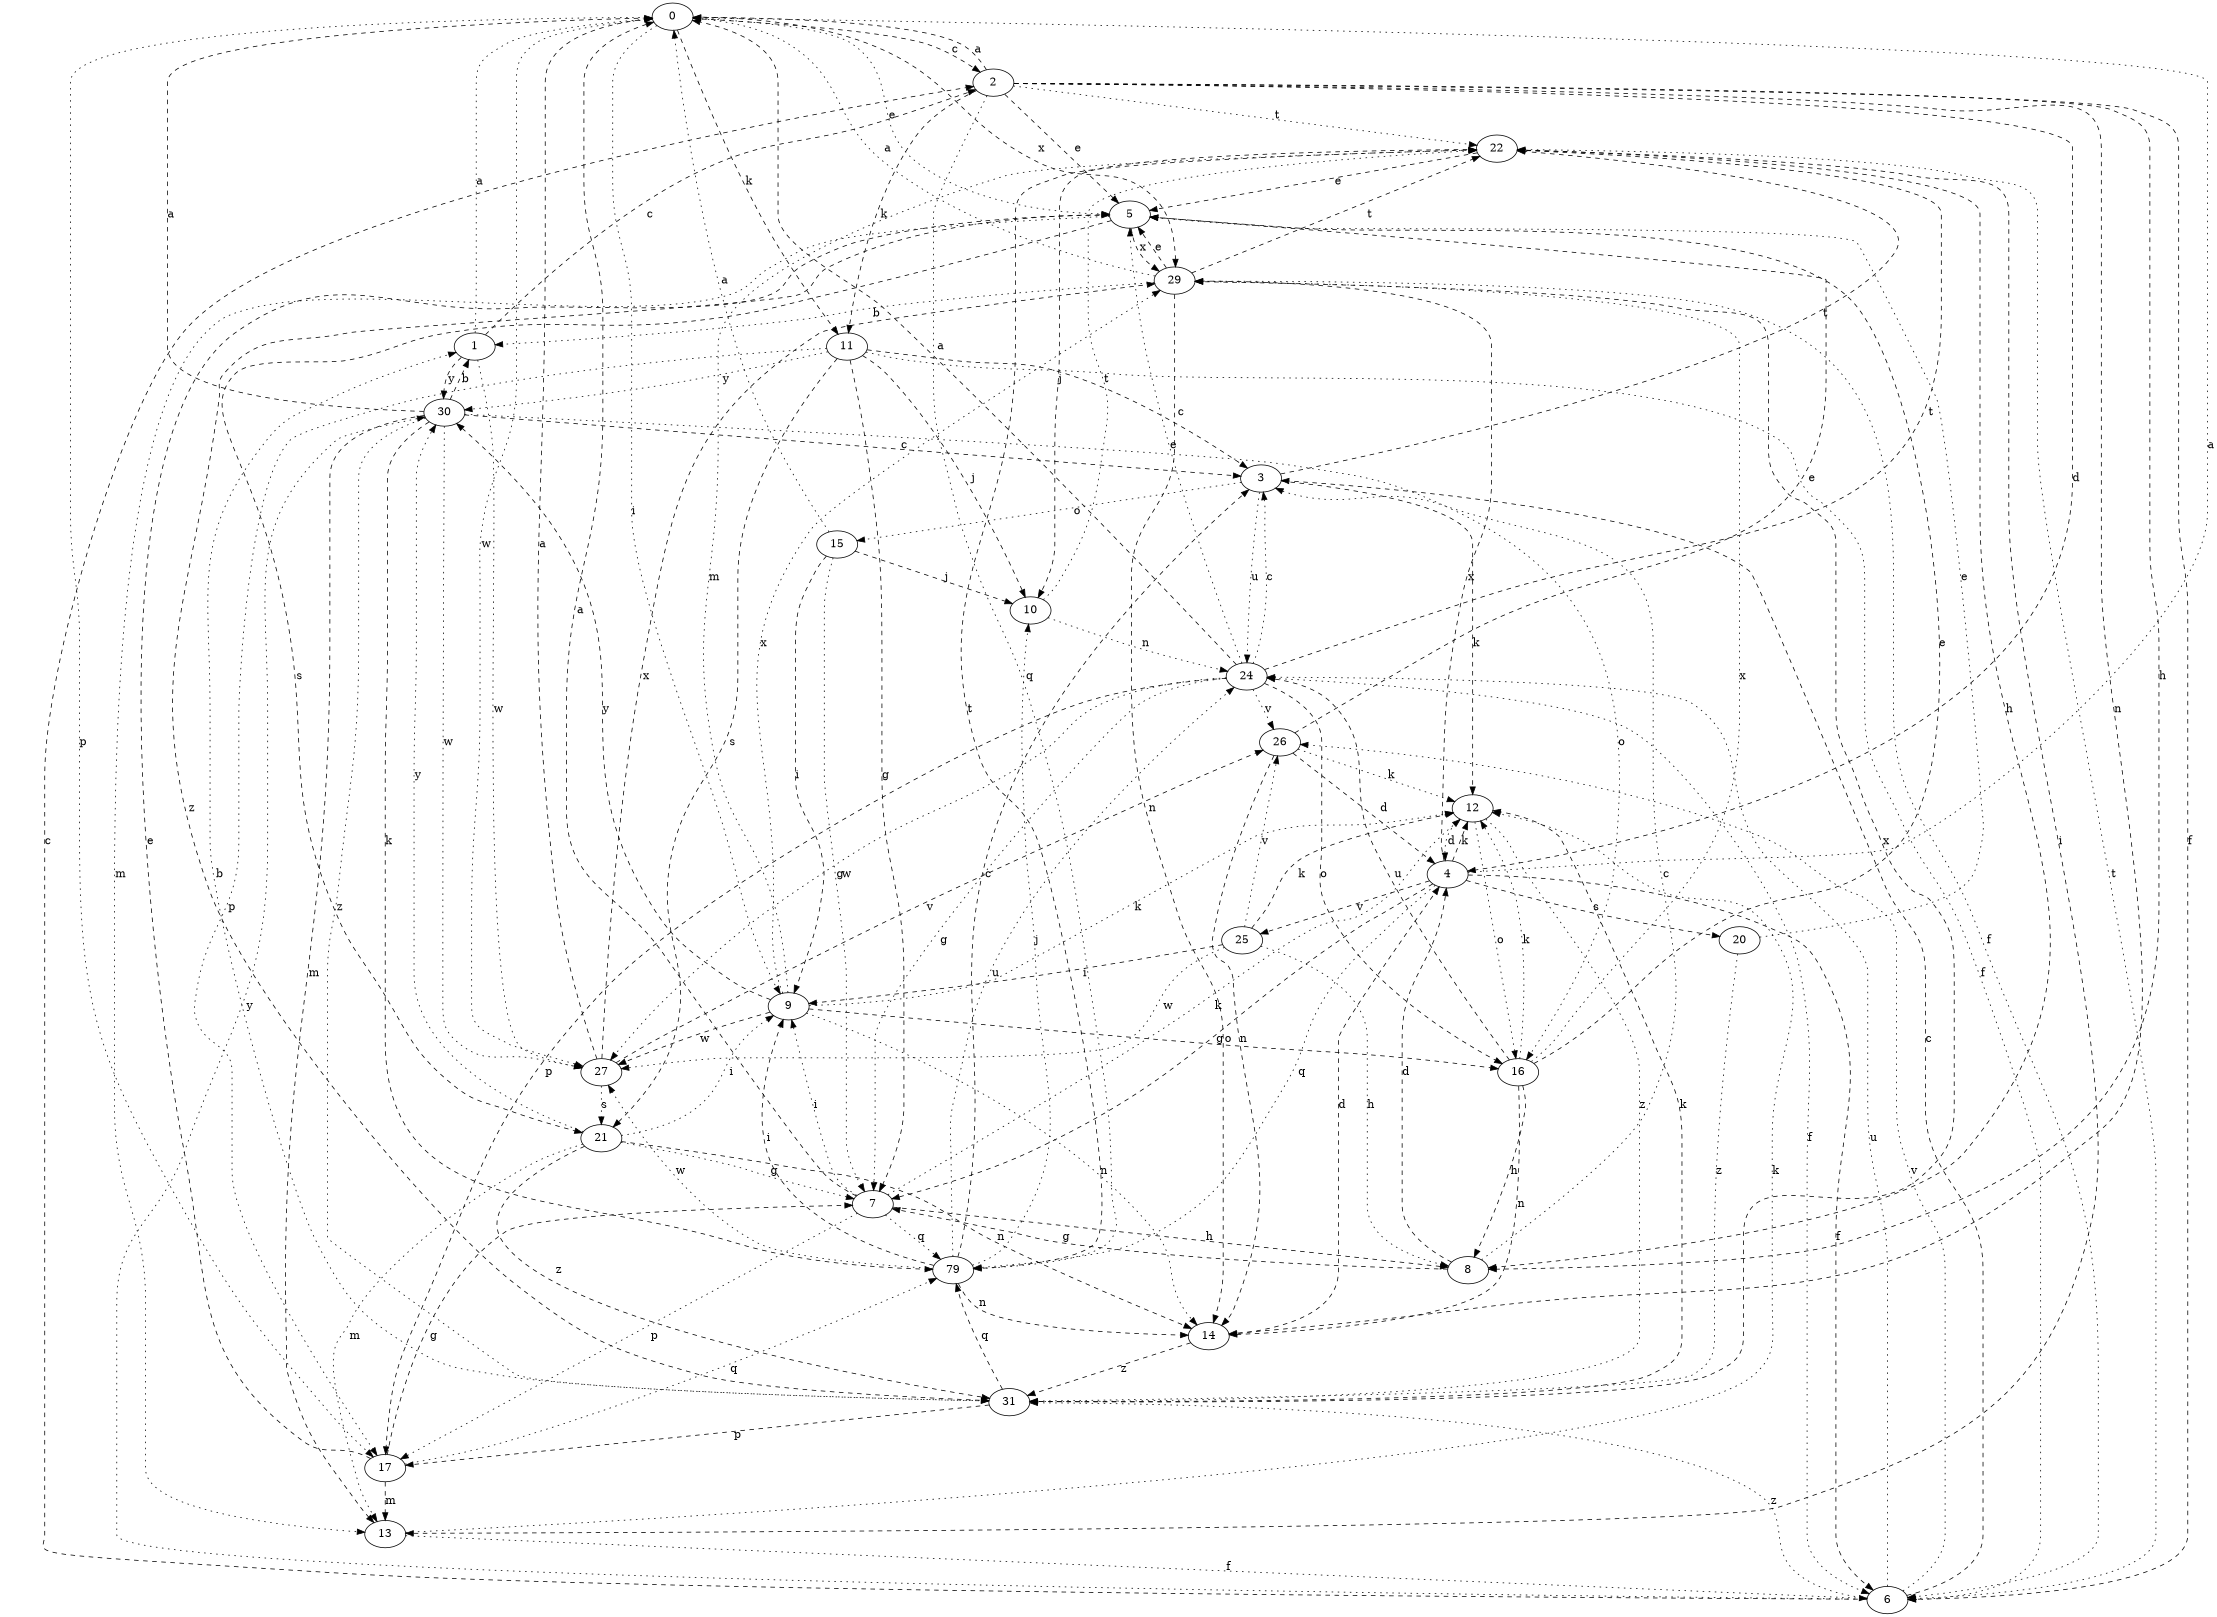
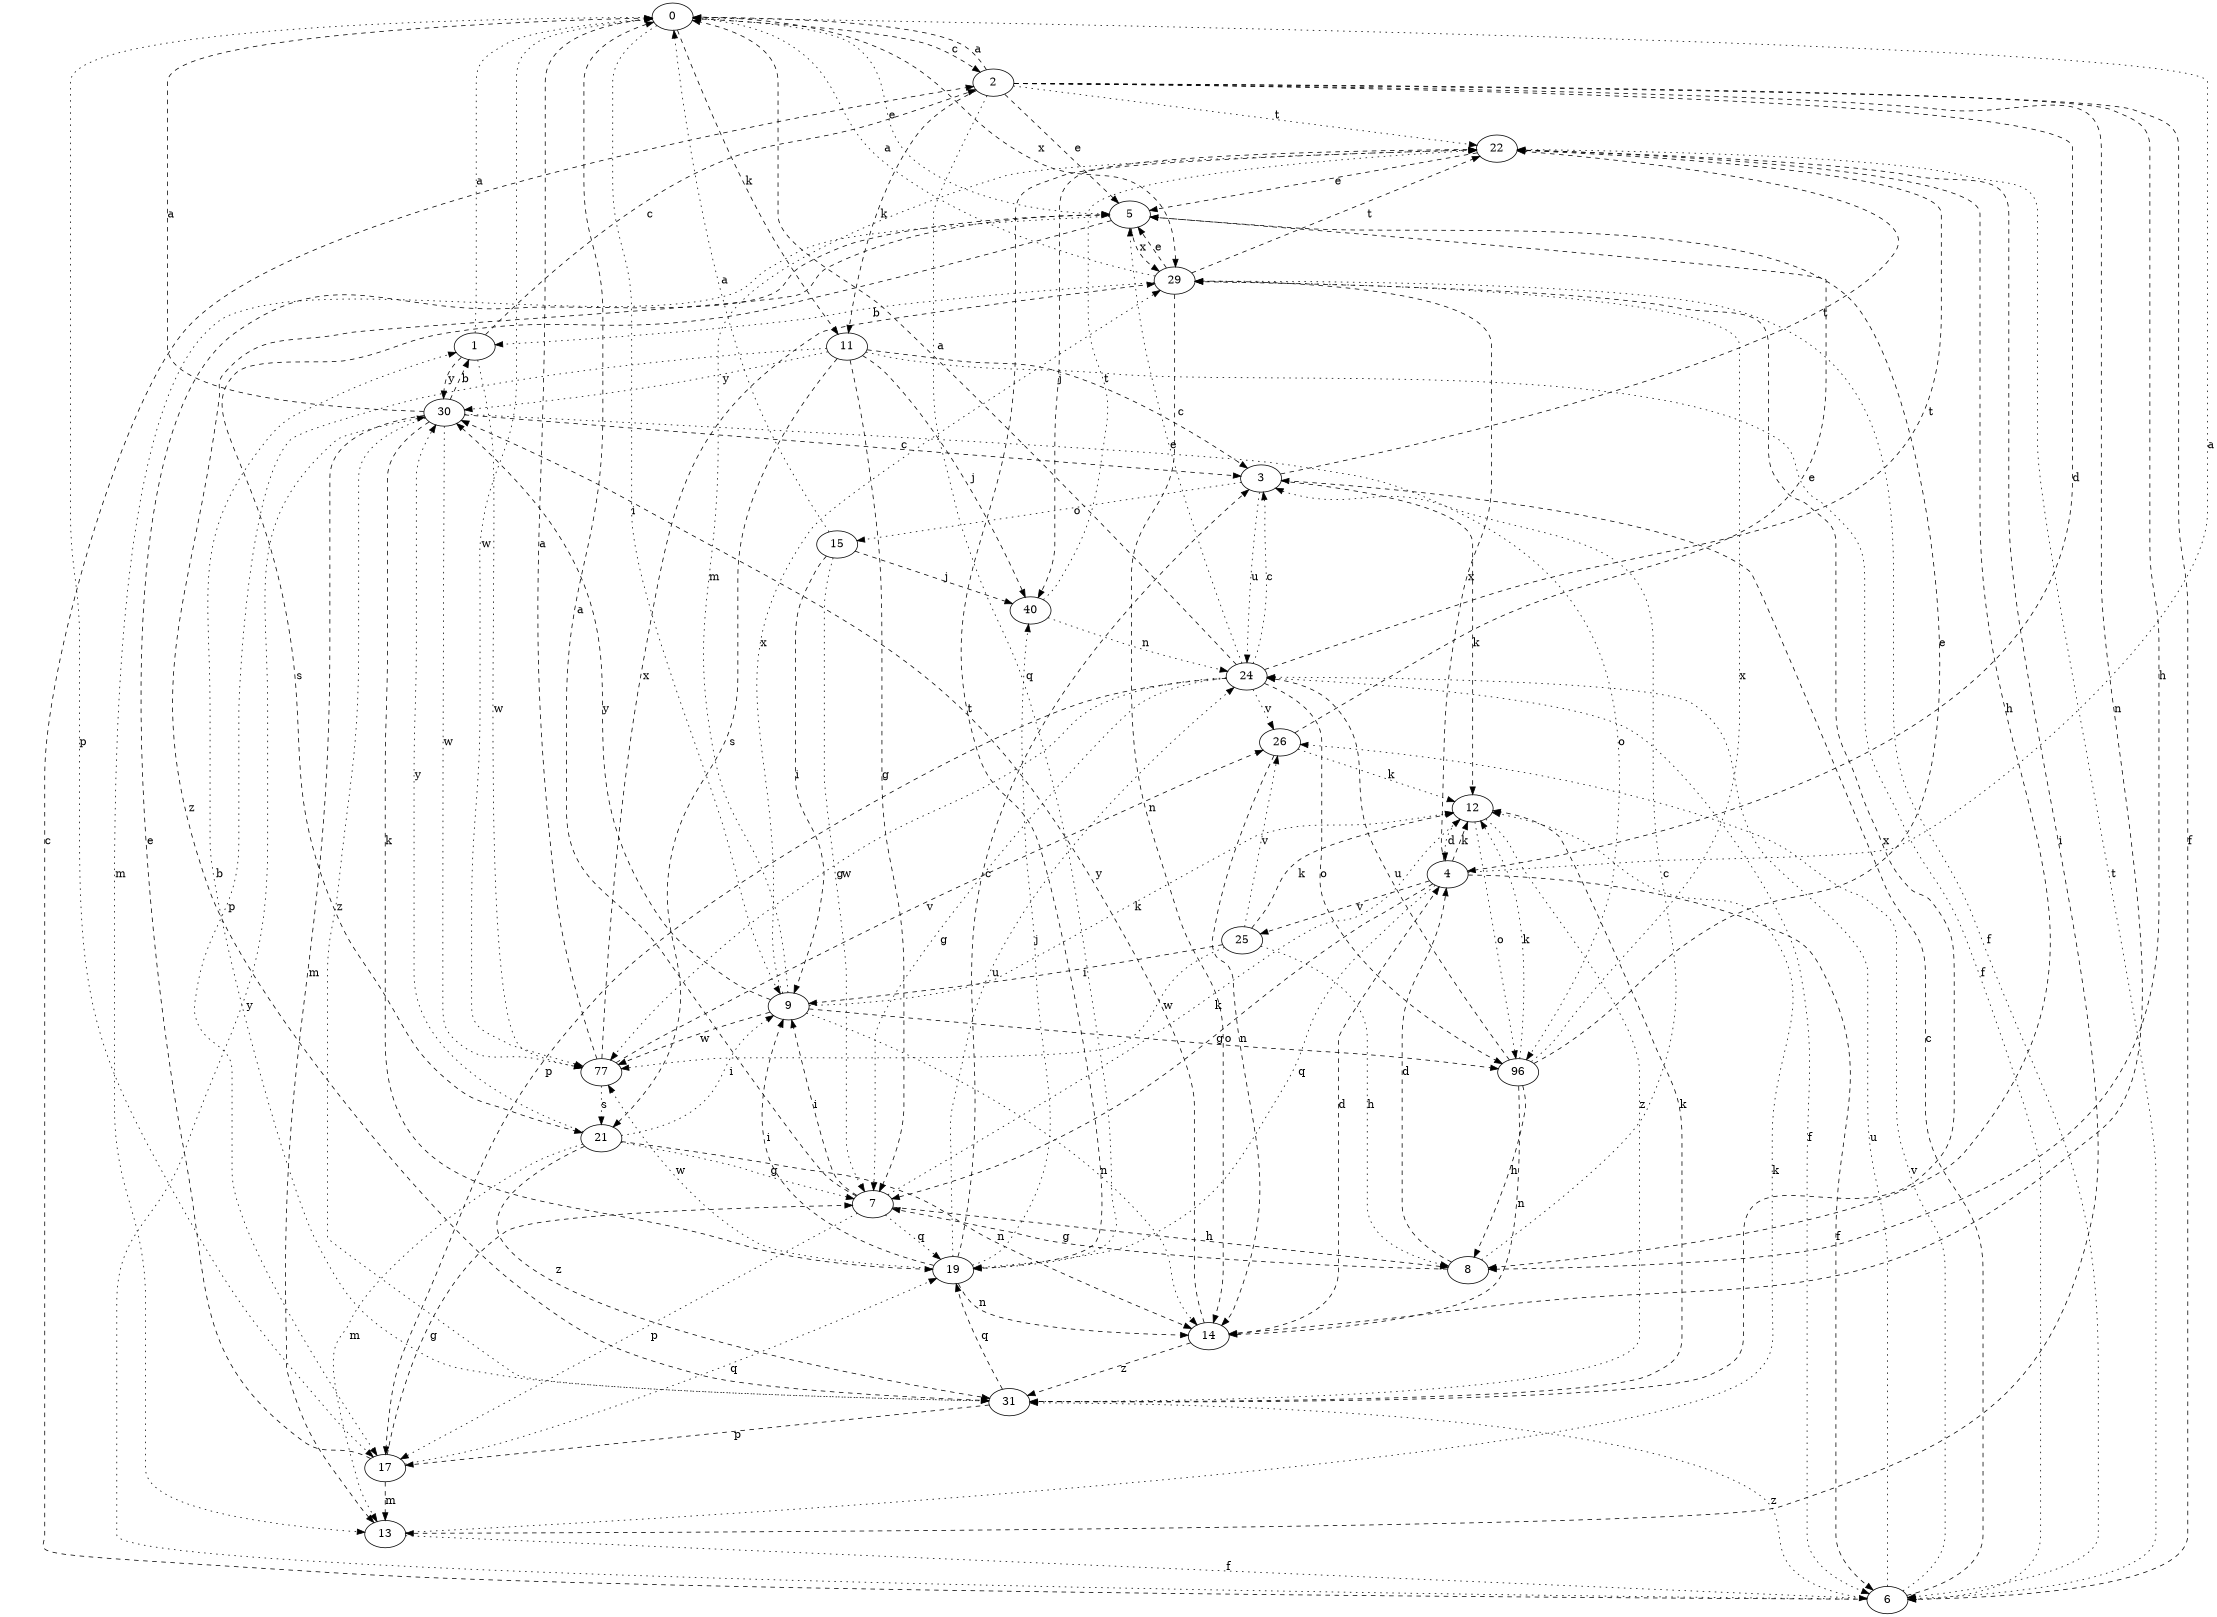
node "10": label "10" -> "40"
edge "14" -> "30": added, label "y"
edge "26" -> "4": removed, label "d"
node "20": removed
node "27": label "27" -> "77"
node "16": label "16" -> "96"
edge "7" -> "9": style dotted -> dashed
node "79": label "79" -> "19"
